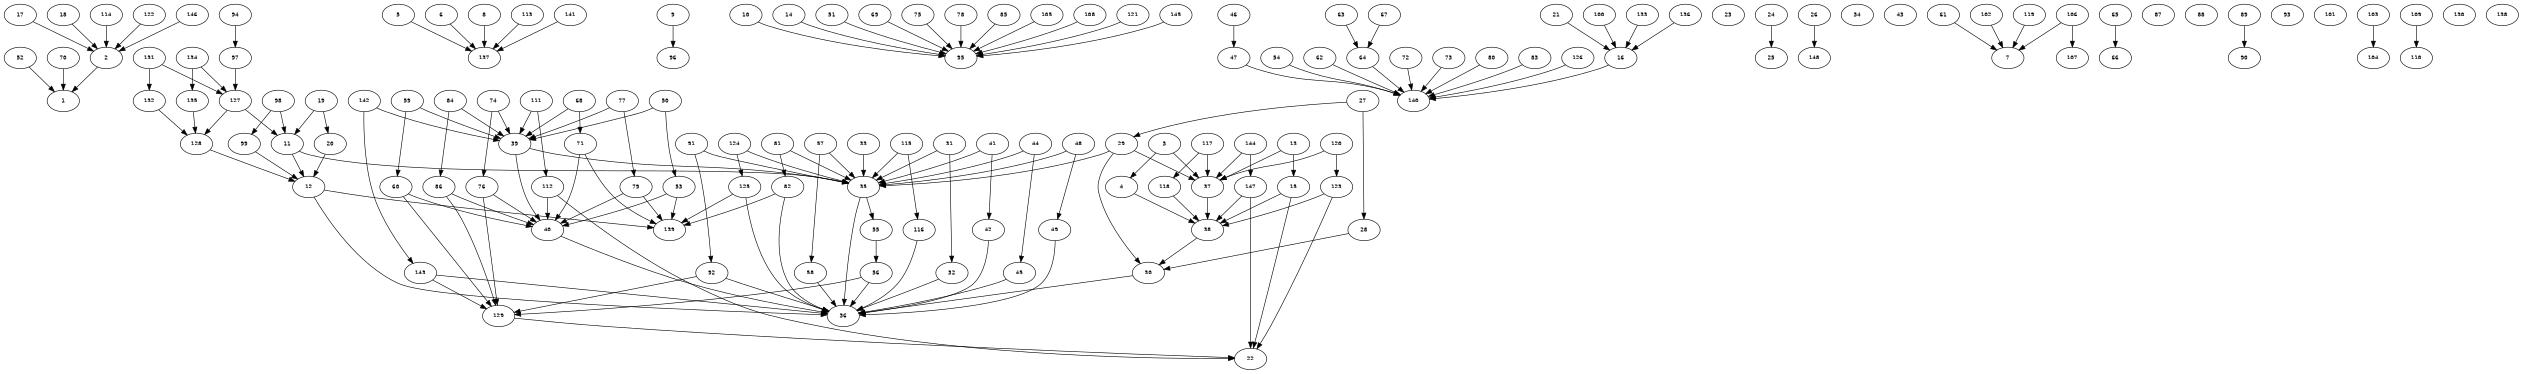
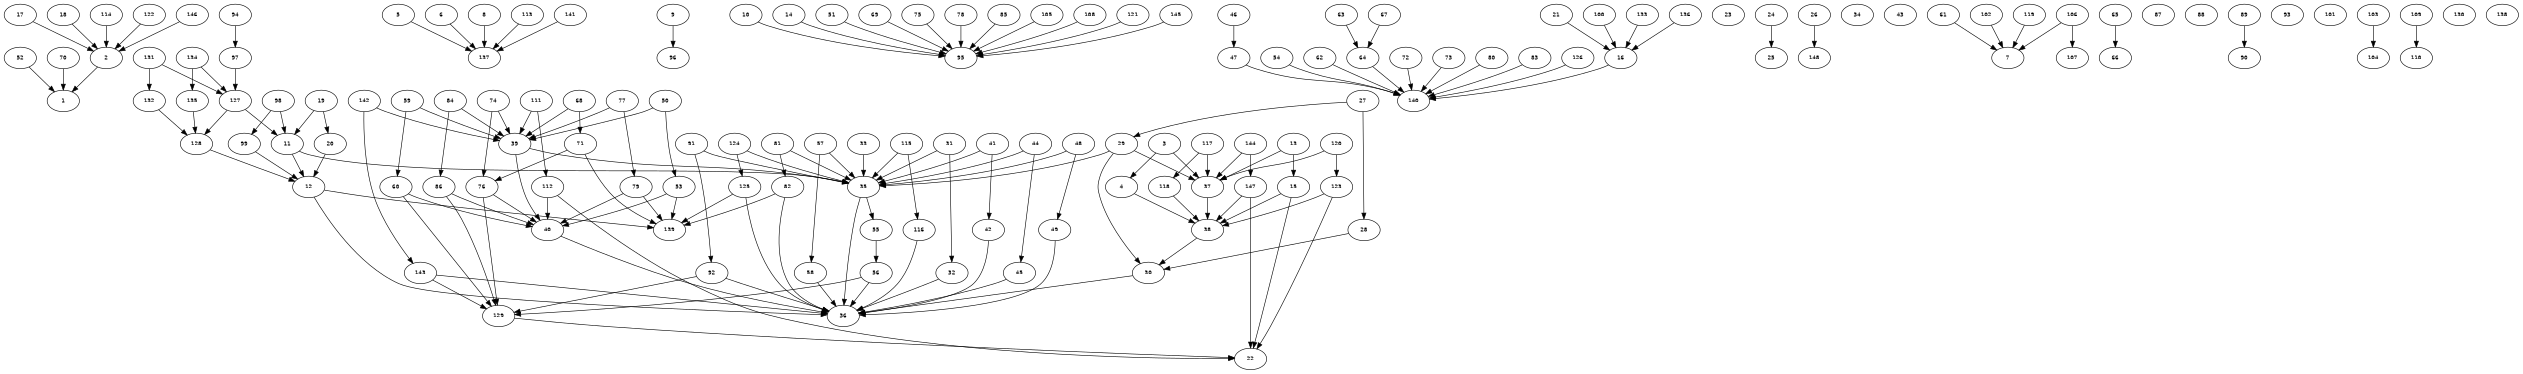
edge "71" -> "40": now "71" -> "76"
